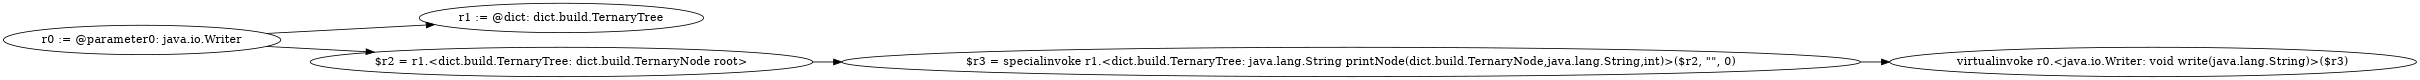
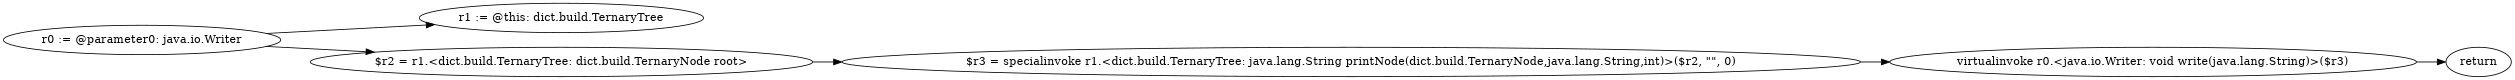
node "r1 := @dict: dict.build.TernaryTree": label "r1 := @dict: dict.build.TernaryTree" -> "r1 := @this: dict.build.TernaryTree"
node "return": added
